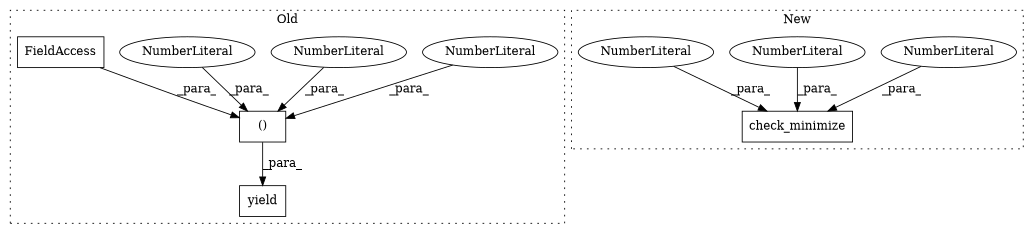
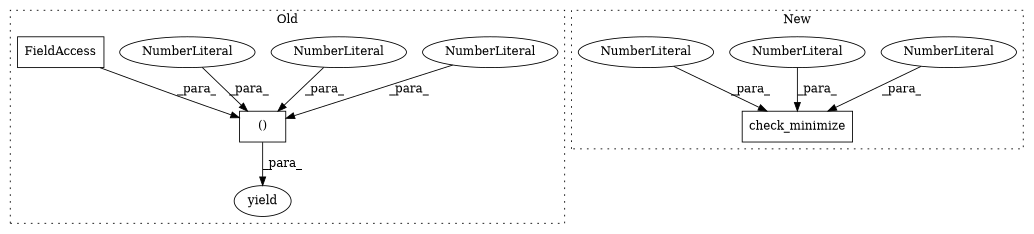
node "yield": shape box -> ellipse
